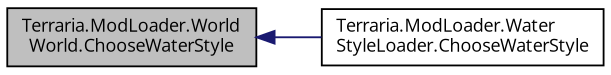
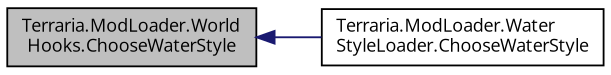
node "Terraria.ModLoader.World World.ChooseWaterStyle": label "Terraria.ModLoader.World World.ChooseWaterStyle" -> "Terraria.ModLoader.World Hooks.ChooseWaterStyle"
